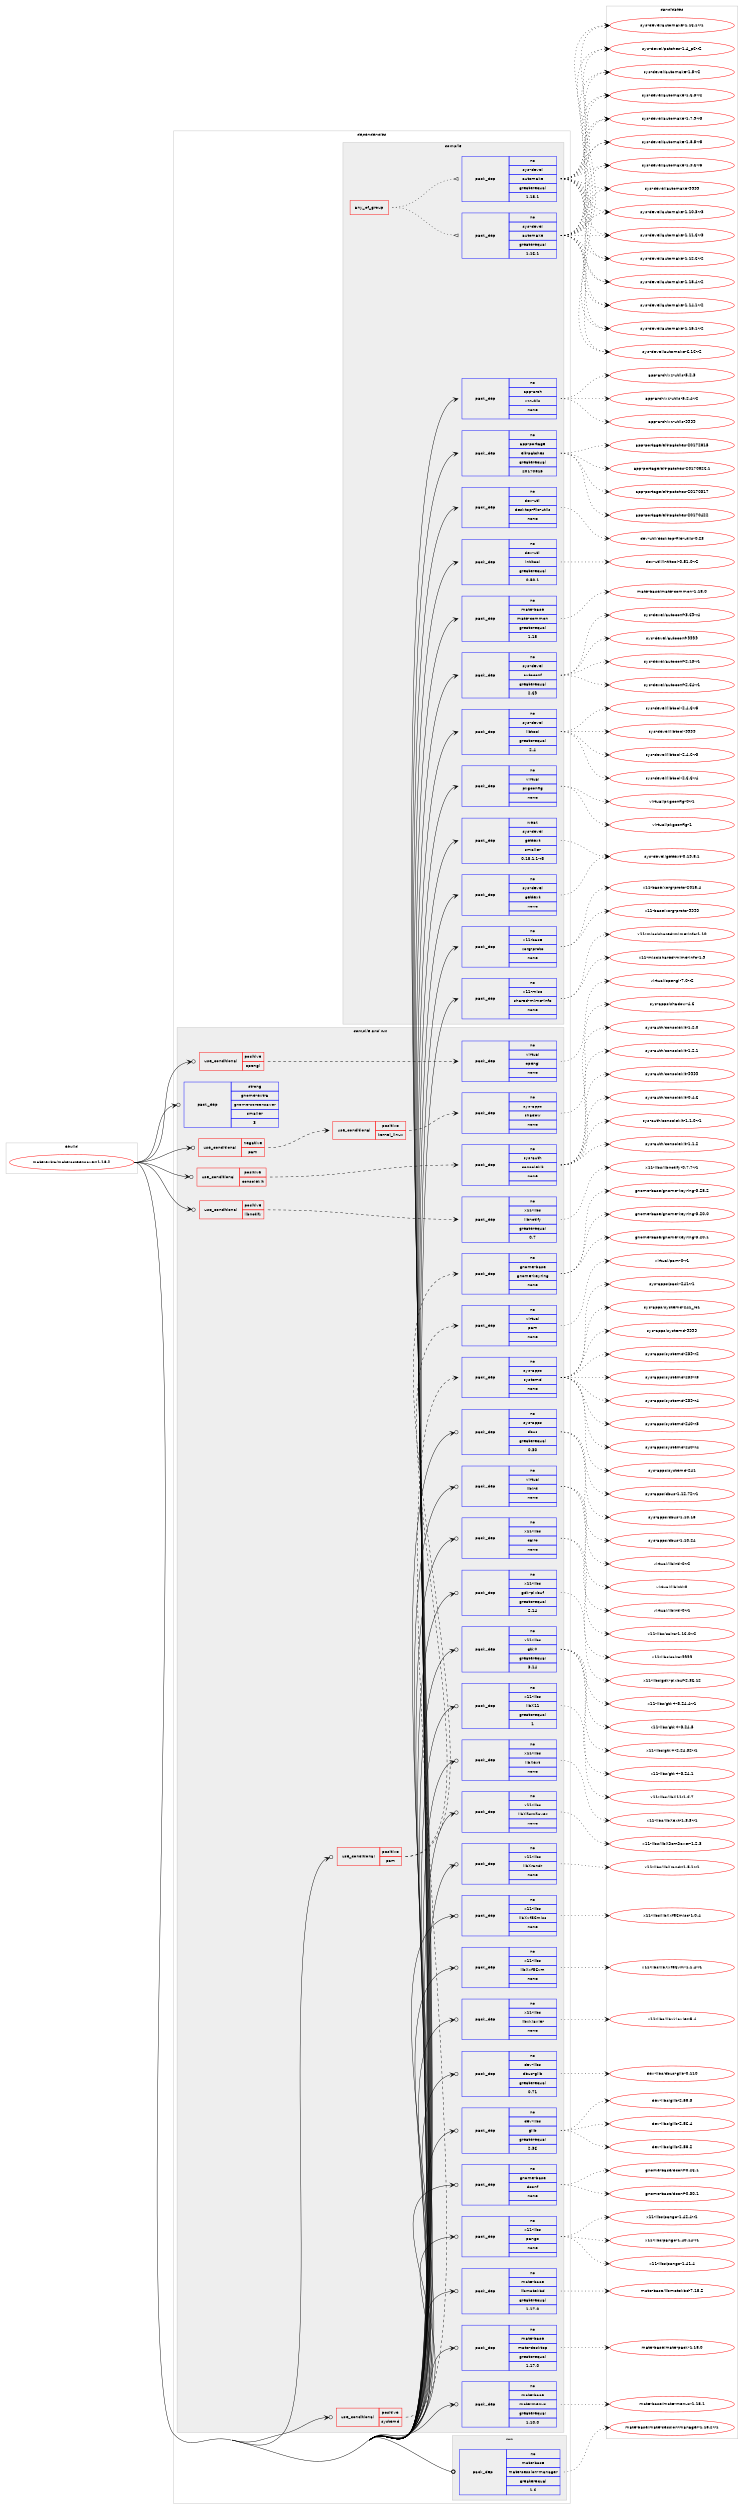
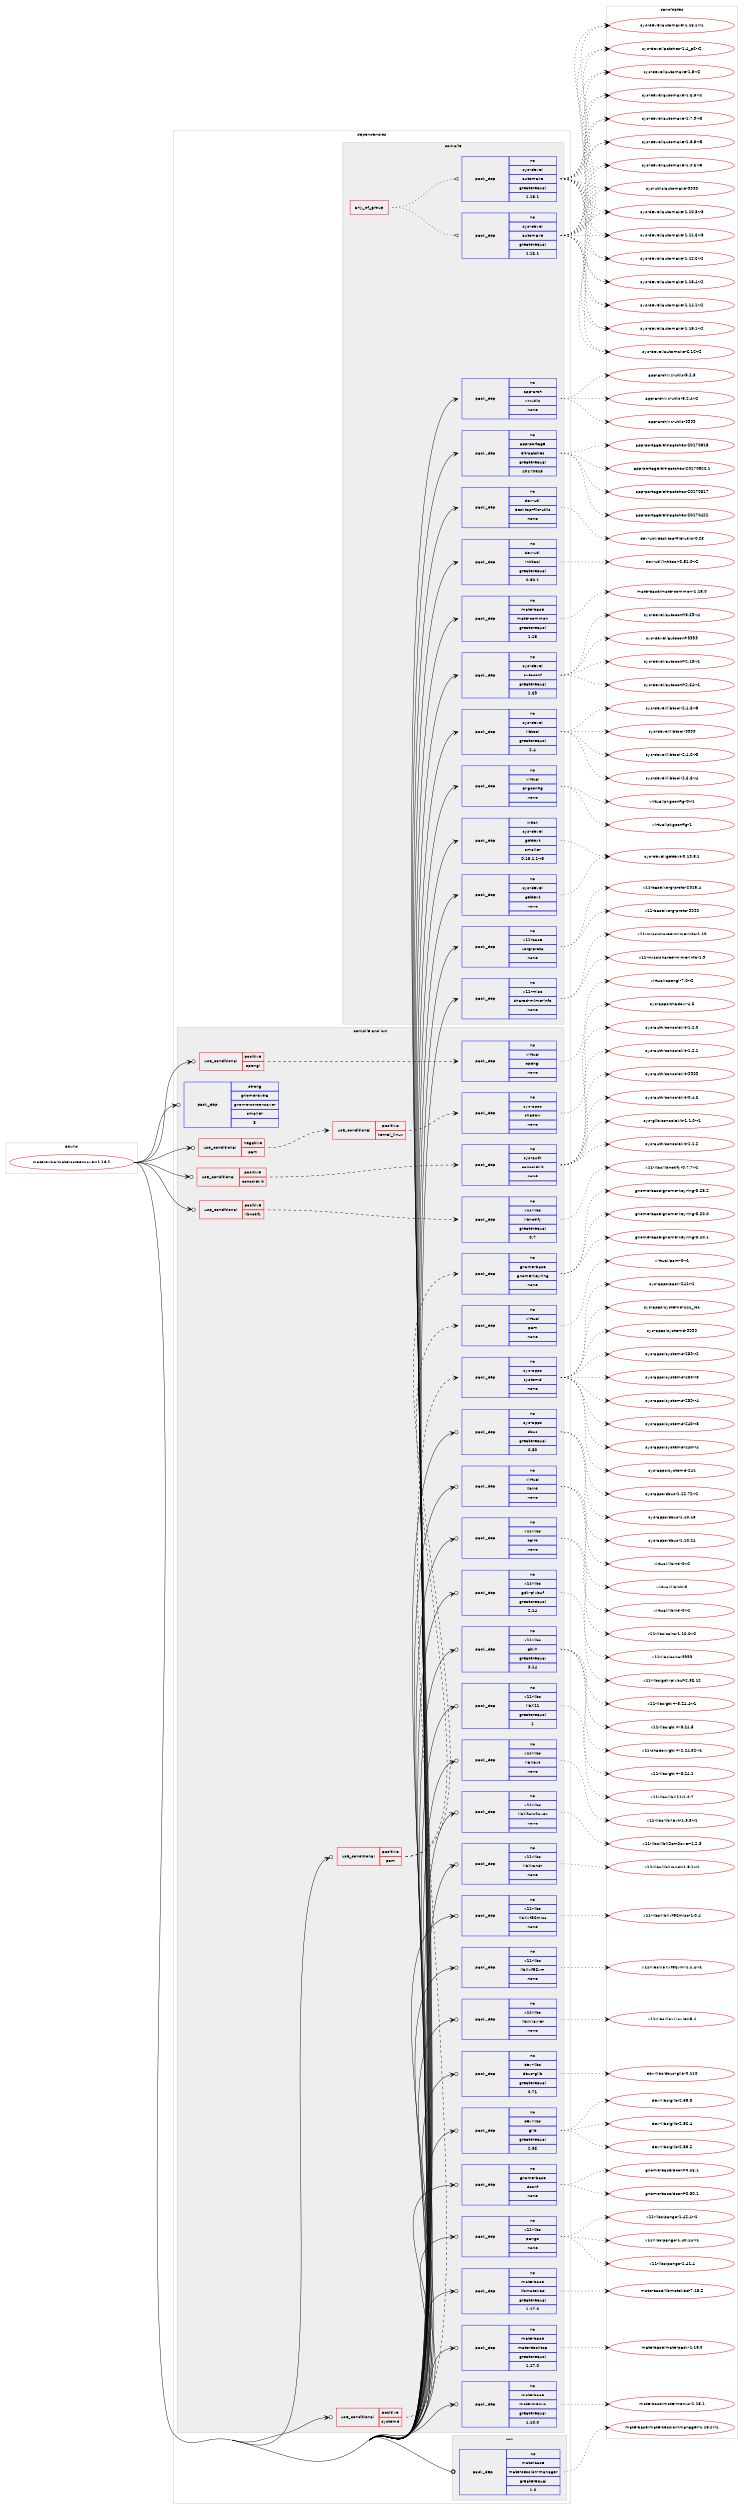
node "sys-devel/automake-9999": label "sys-devel/automake-9999" -> "sys-utils/automake-9999"
node "app-portage/elt-patches-20172815": label "app-portage/elt-patches-20172815" -> "app-portage/elt-patches-20170815"
node "sys-auth/consolekit-1.1.0-r1": label "sys-auth/consolekit-1.1.0-r1" -> "sys-glib/consolekit-1.1.0-r1"
node "x11-libs/gtk+-2.24.32-r1": label "x11-libs/gtk+-2.24.32-r1" -> "x11-shadow/gtk+-2.24.32-r1"
